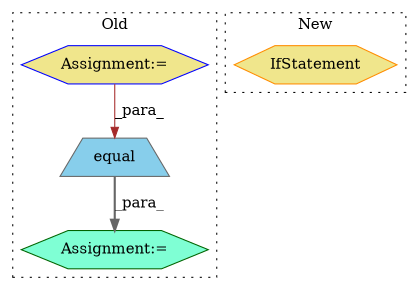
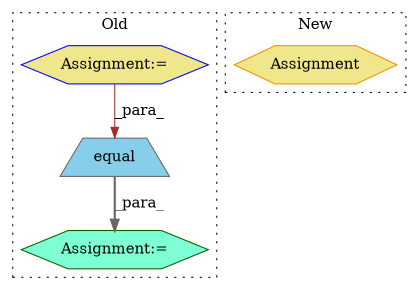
node "IfStatement": label "IfStatement" -> "Assignment"
